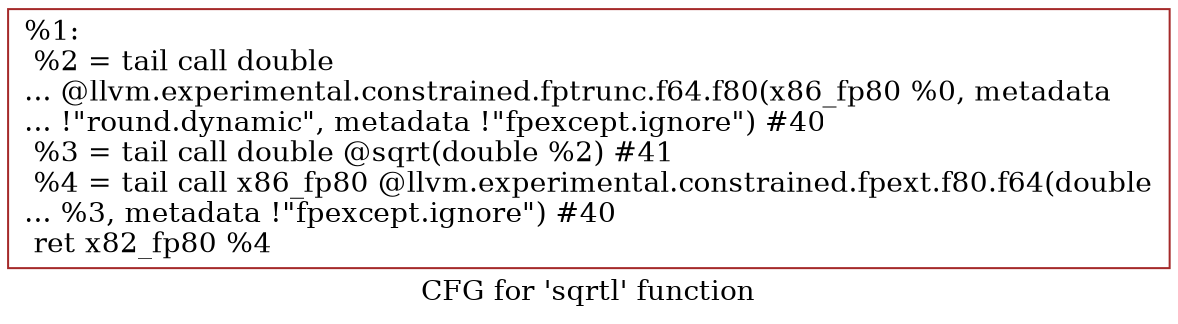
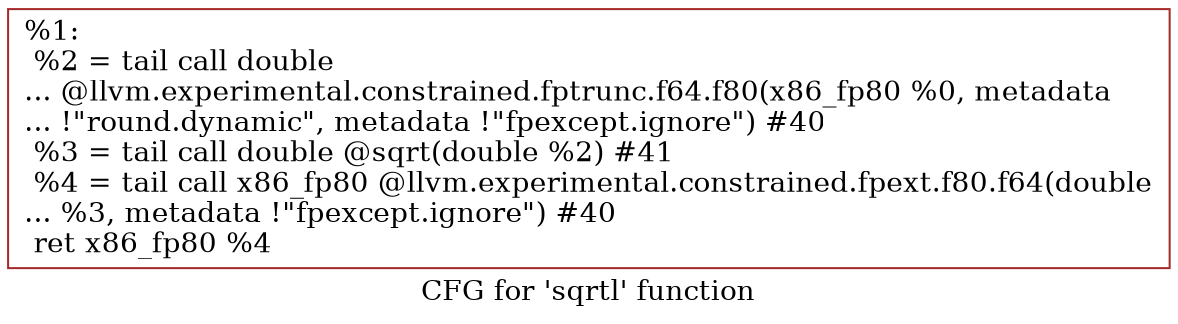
node "%1:": text "ret x82_fp80 %4" -> "ret x86_fp80 %4"
